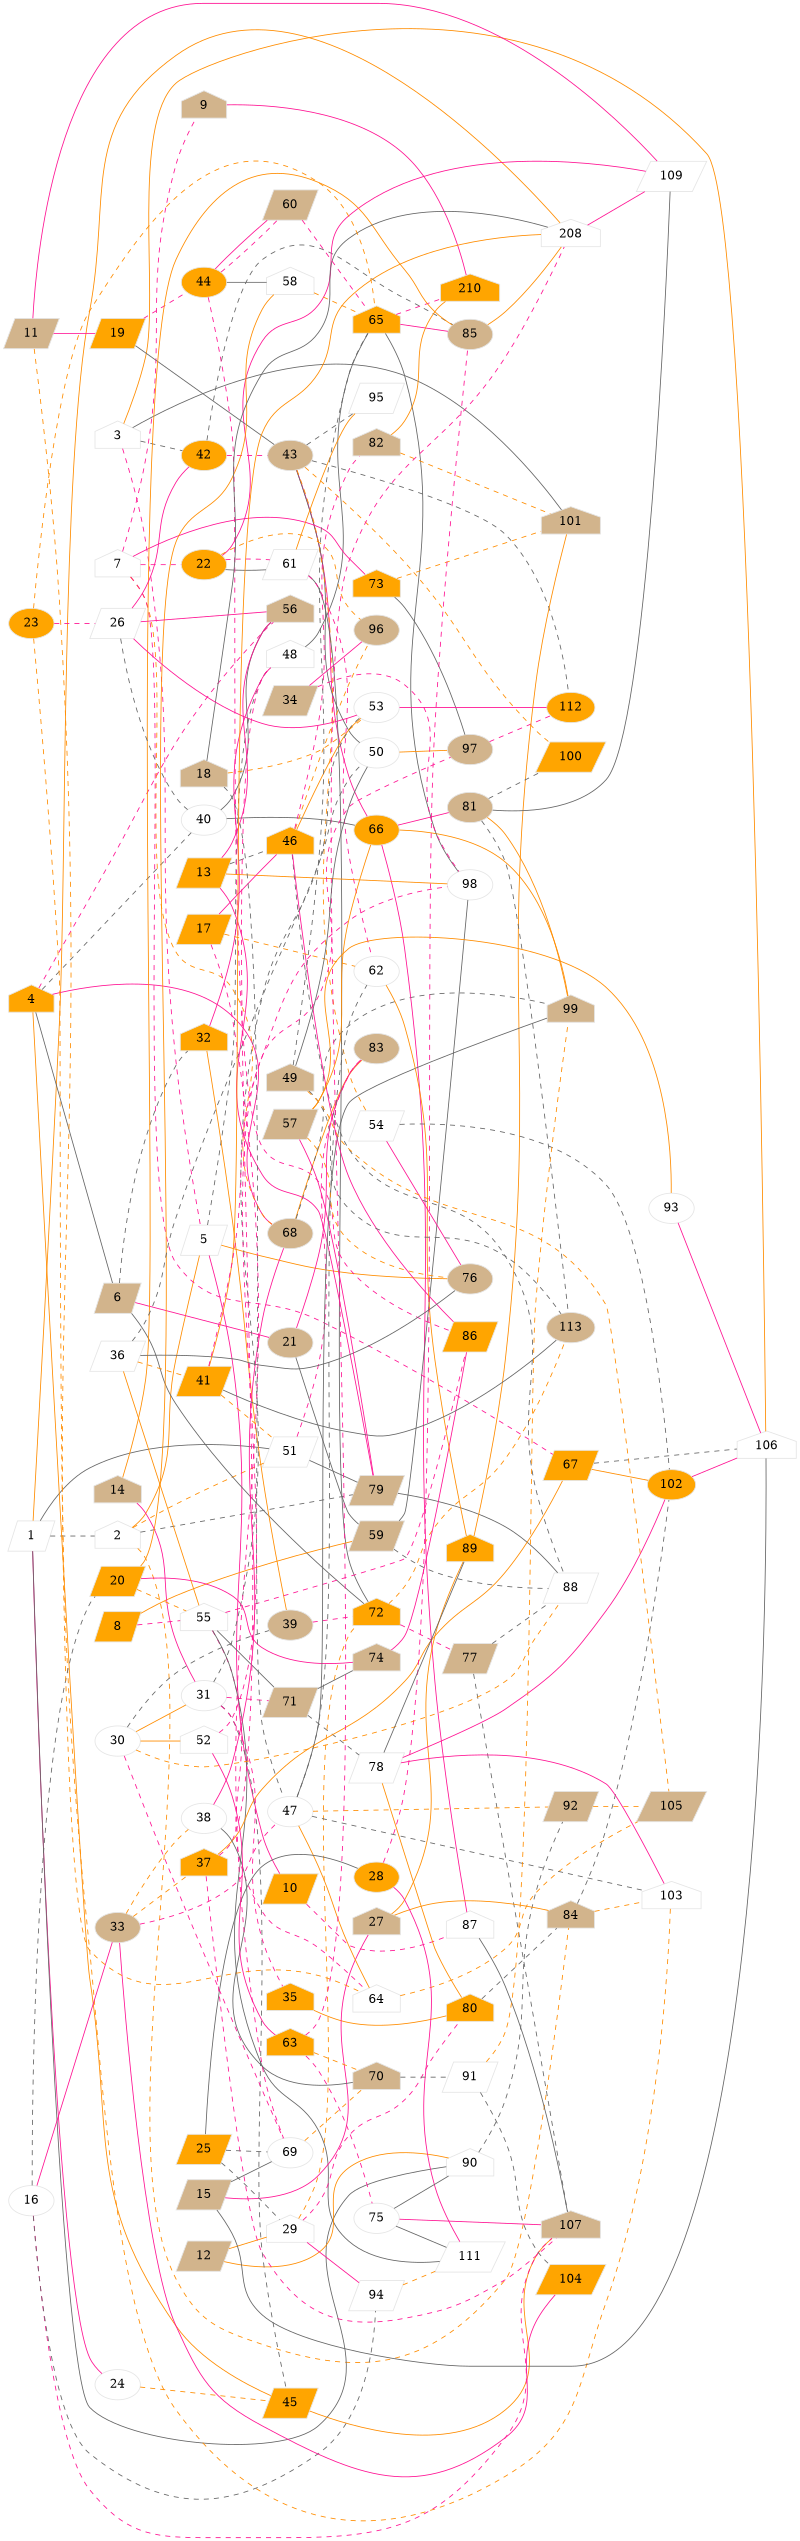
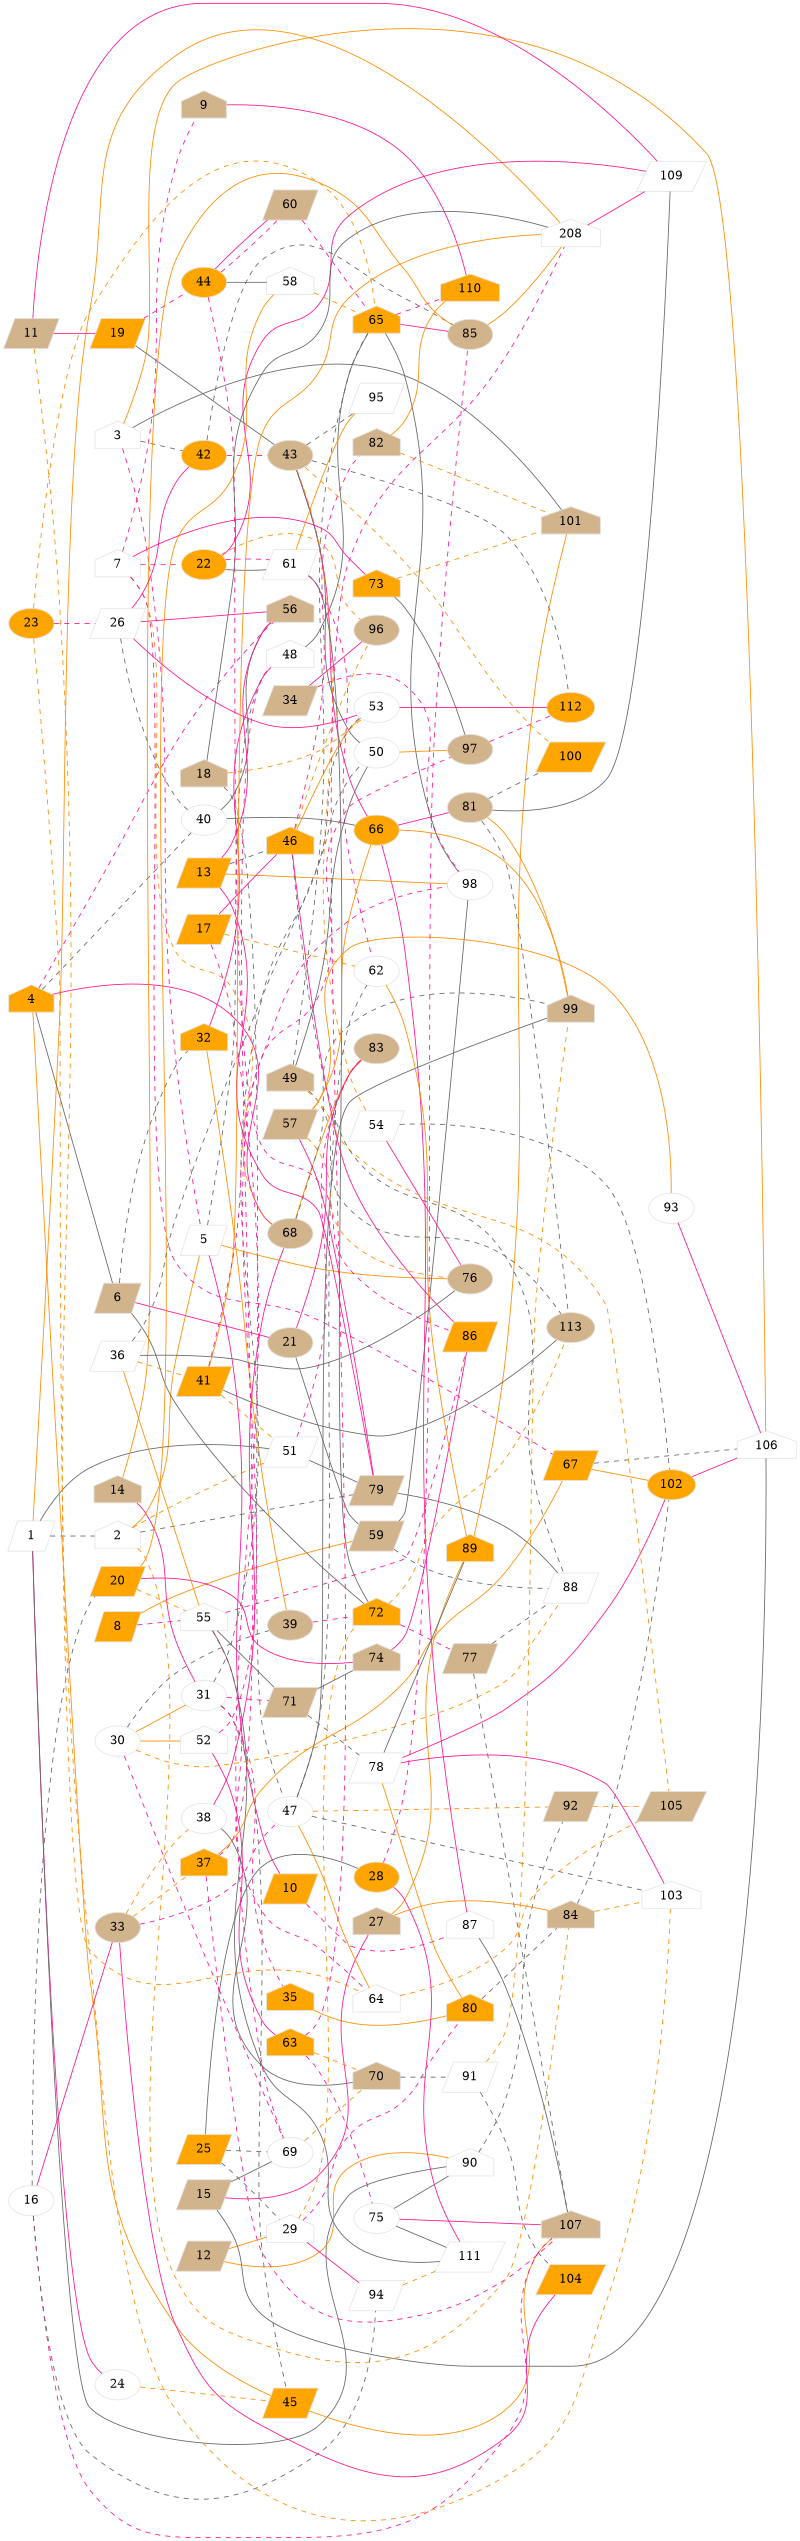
node "210": label "210" -> "110"
